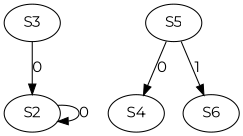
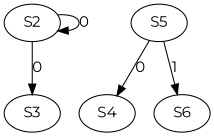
edge "S3" -> "S2": reversed
